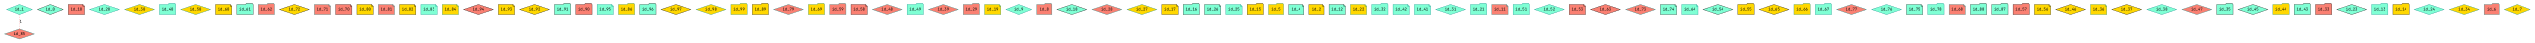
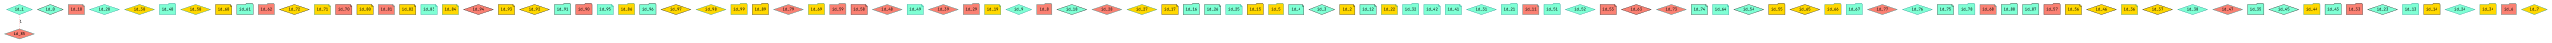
node "id_10": color black -> teal
node "id_71": fillcolor salmon -> gold
node "id_49": shape folder -> note
node "id_3": added
node "id_34": shape diamond -> folder
